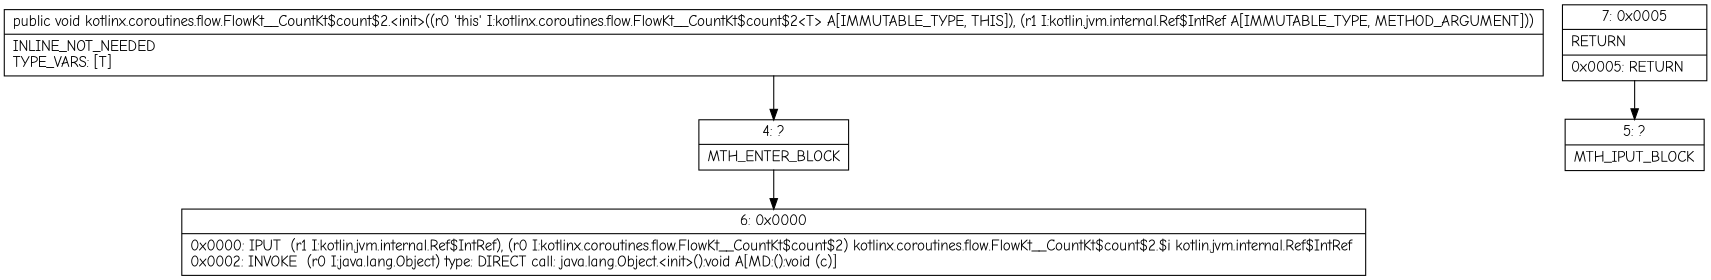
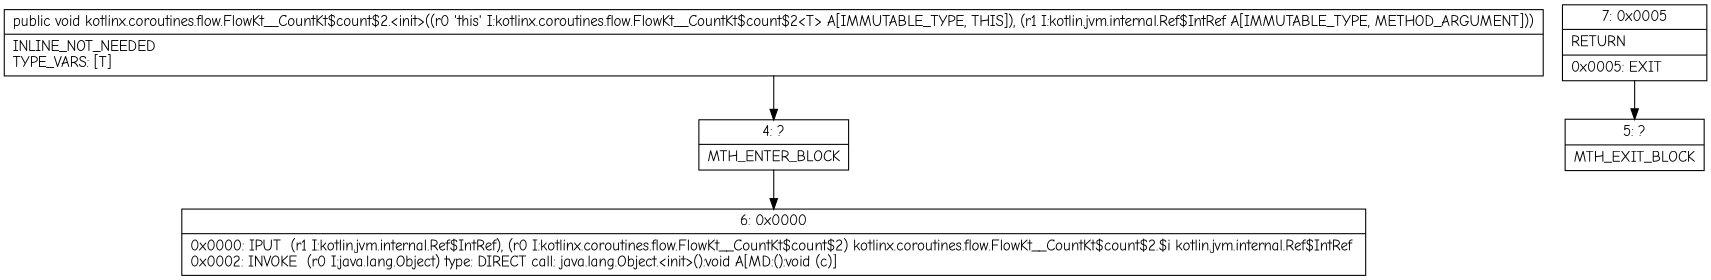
node "7: 0x0005": text "0x0005: RETURN" -> "0x0005: EXIT"
node "5: ?": text "MTH_IPUT_BLOCK" -> "MTH_EXIT_BLOCK"
